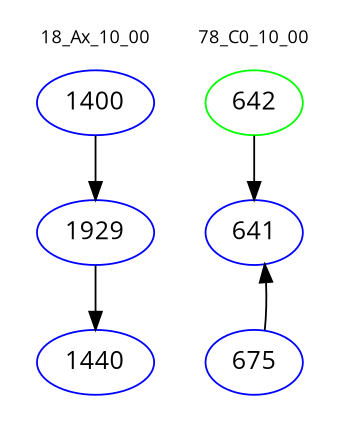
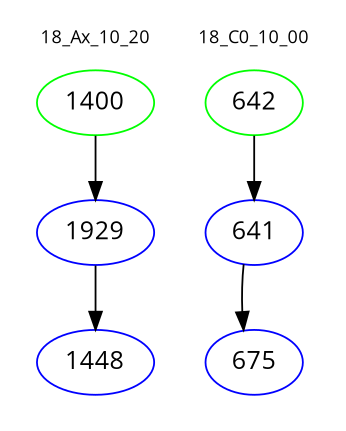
cluster "18_Ax_10_00": label "18_Ax_10_00" -> "18_Ax_10_20"
cluster "78_C0_10_00": label "78_C0_10_00" -> "18_C0_10_00"
node "1400": color blue -> green
edge "675" -> "641": reversed
node "1440": label "1440" -> "1448"
